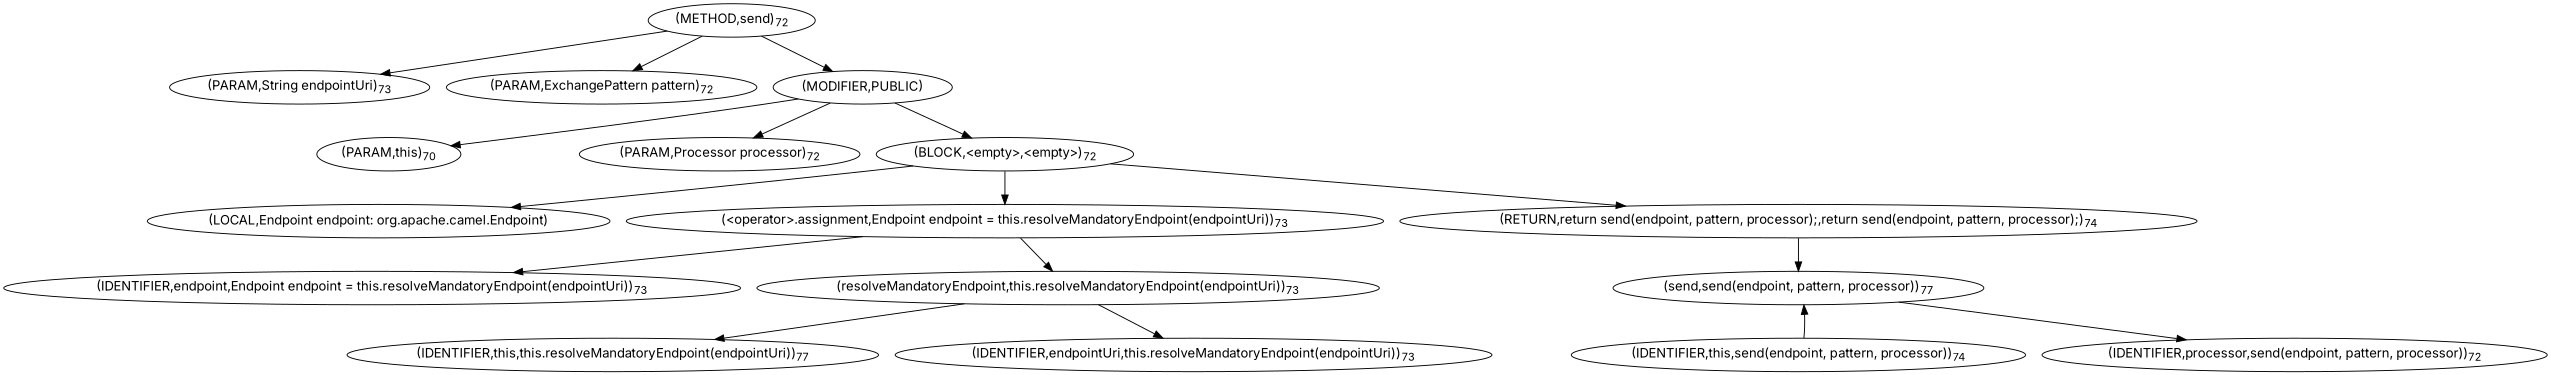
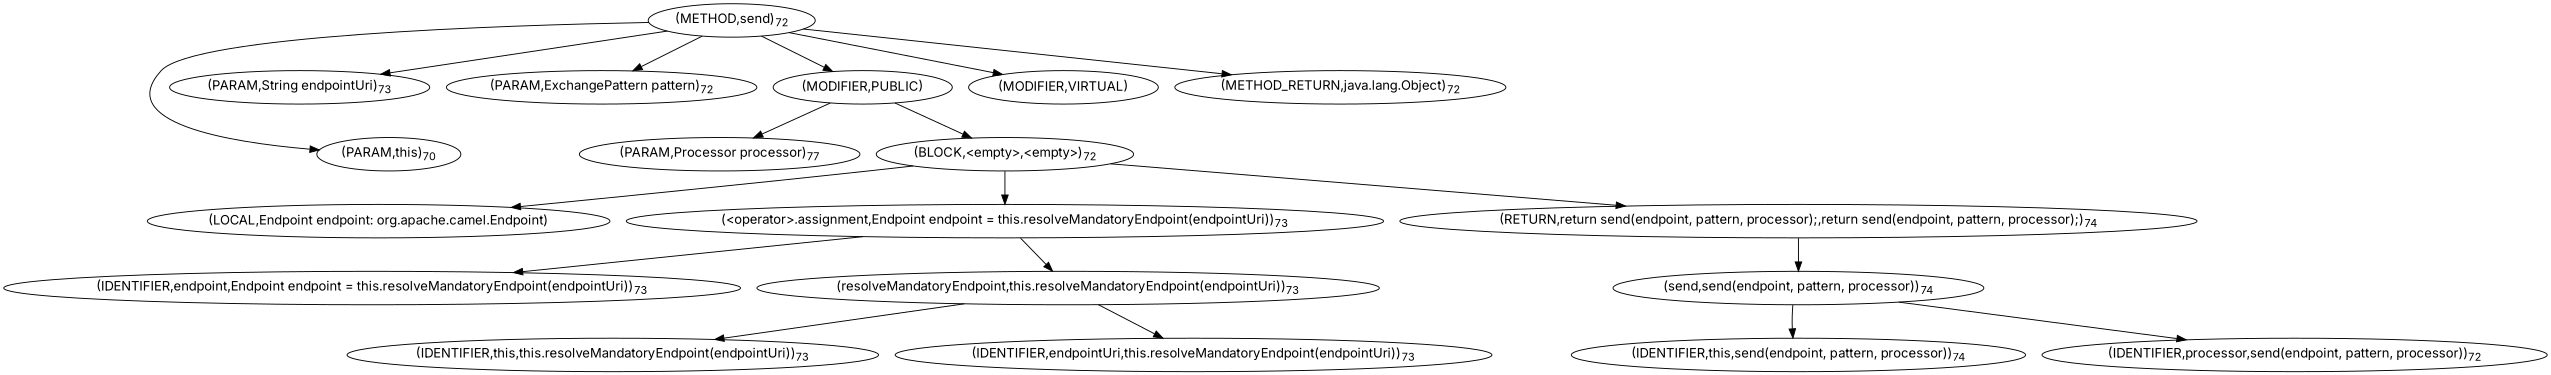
node "(MODIFIER,VIRTUAL)": added
node "(METHOD_RETURN,java.lang.Object)": added
edge "(MODIFIER,PUBLIC)" -> "(PARAM,this)": now "(METHOD,send)" -> "(PARAM,this)"
node "(PARAM,Processor processor)": text "72" -> "77"
node "(send,send(endpoint, pattern, processor))": text "77" -> "74"
edge "(IDENTIFIER,this,send(endpoint, pattern, processor))" -> "(send,send(endpoint, pattern, processor))": reversed
node "(IDENTIFIER,this,this.resolveMandatoryEndpoint(endpointUri))": text "77" -> "73"
